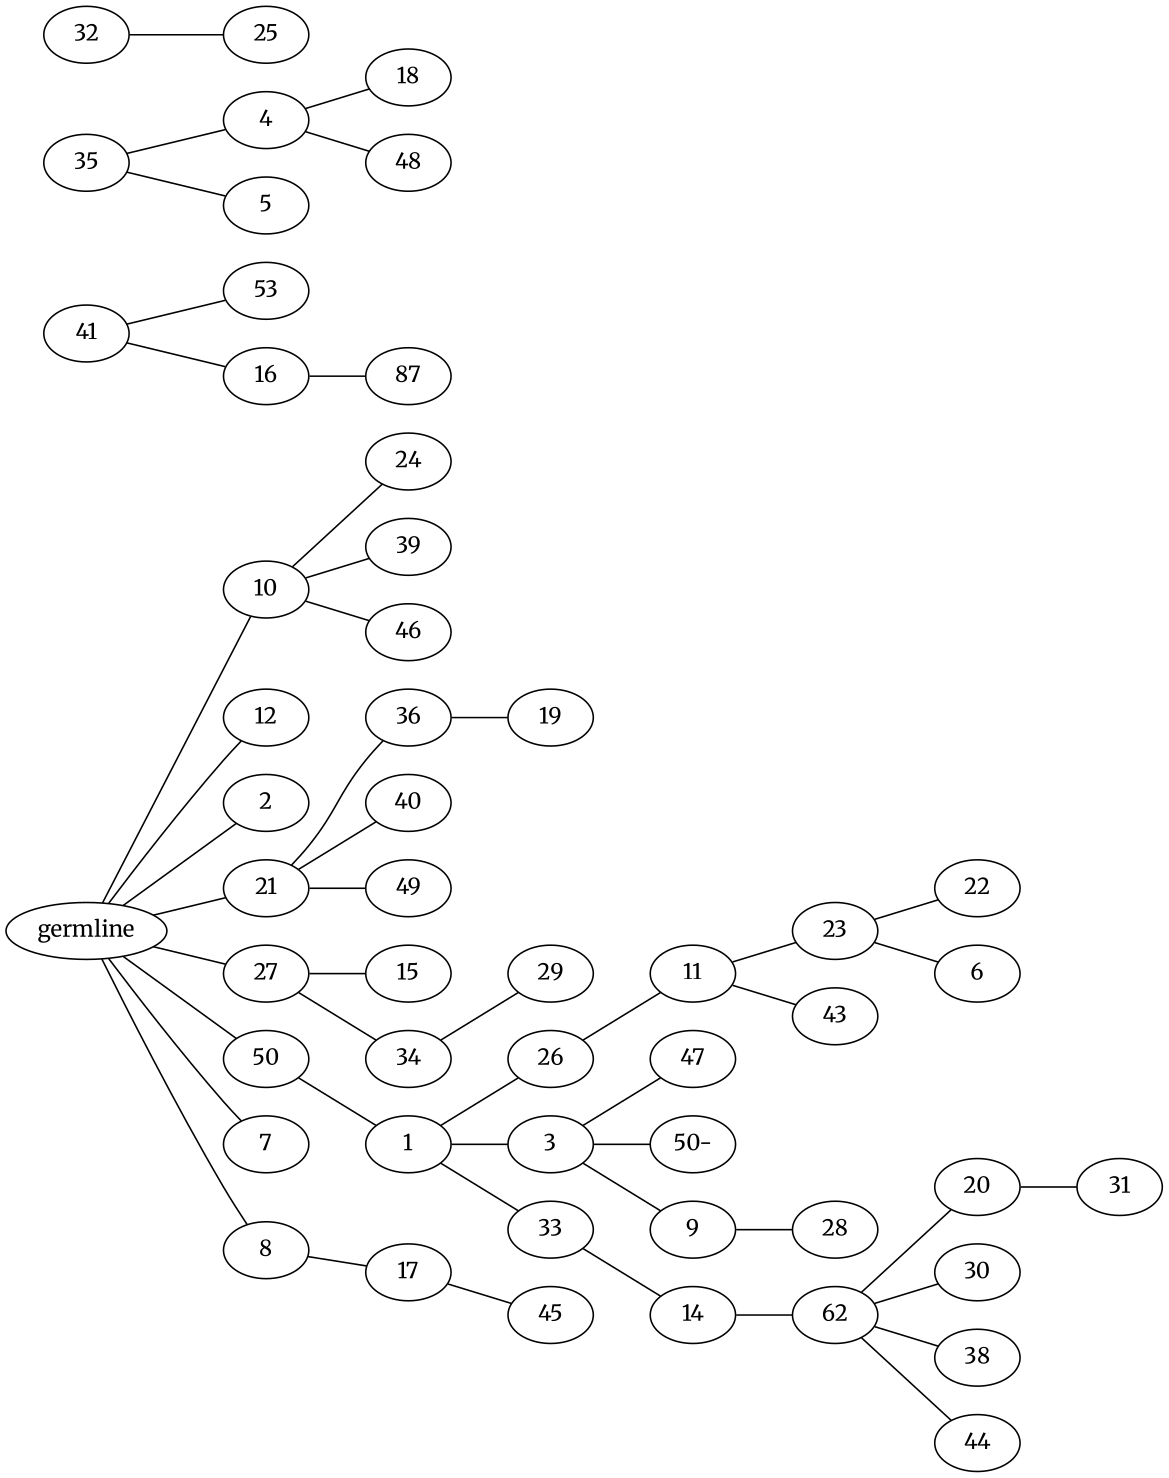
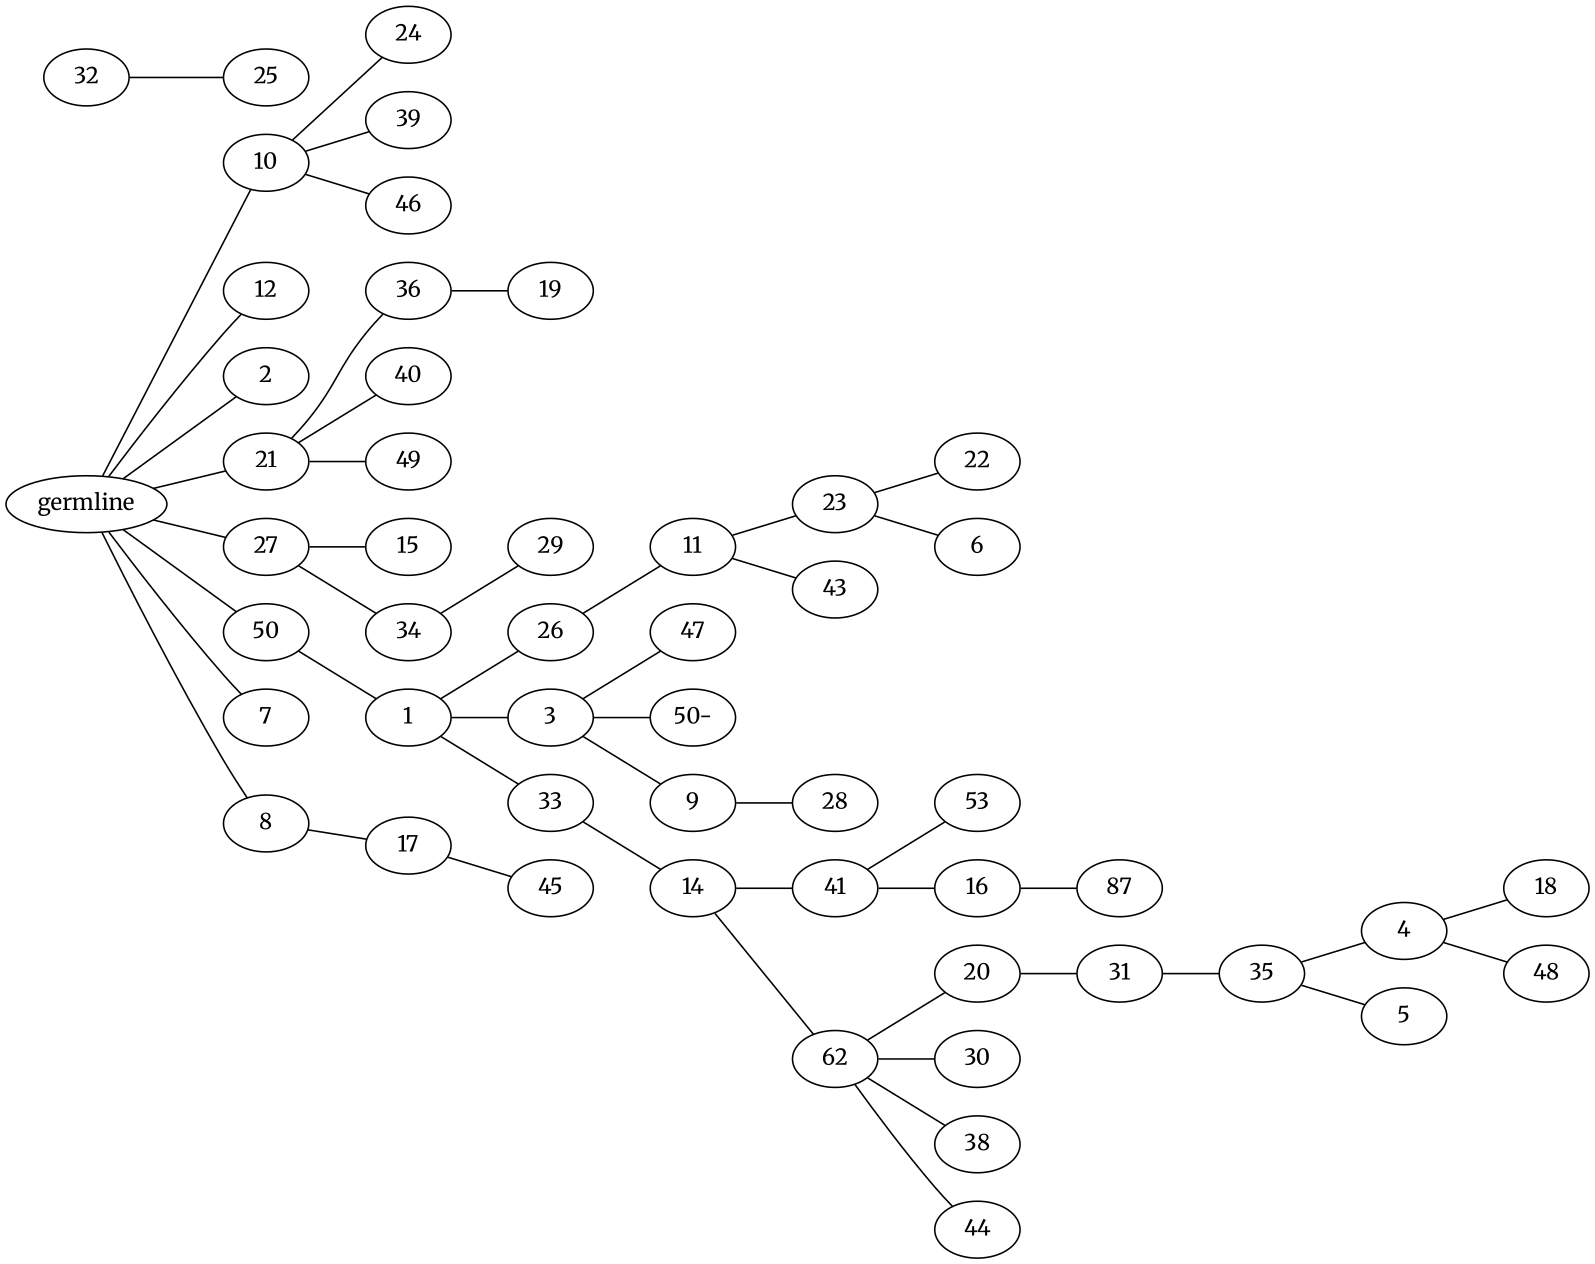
edge "14" -- "41": added
edge "31" -- "35": added
